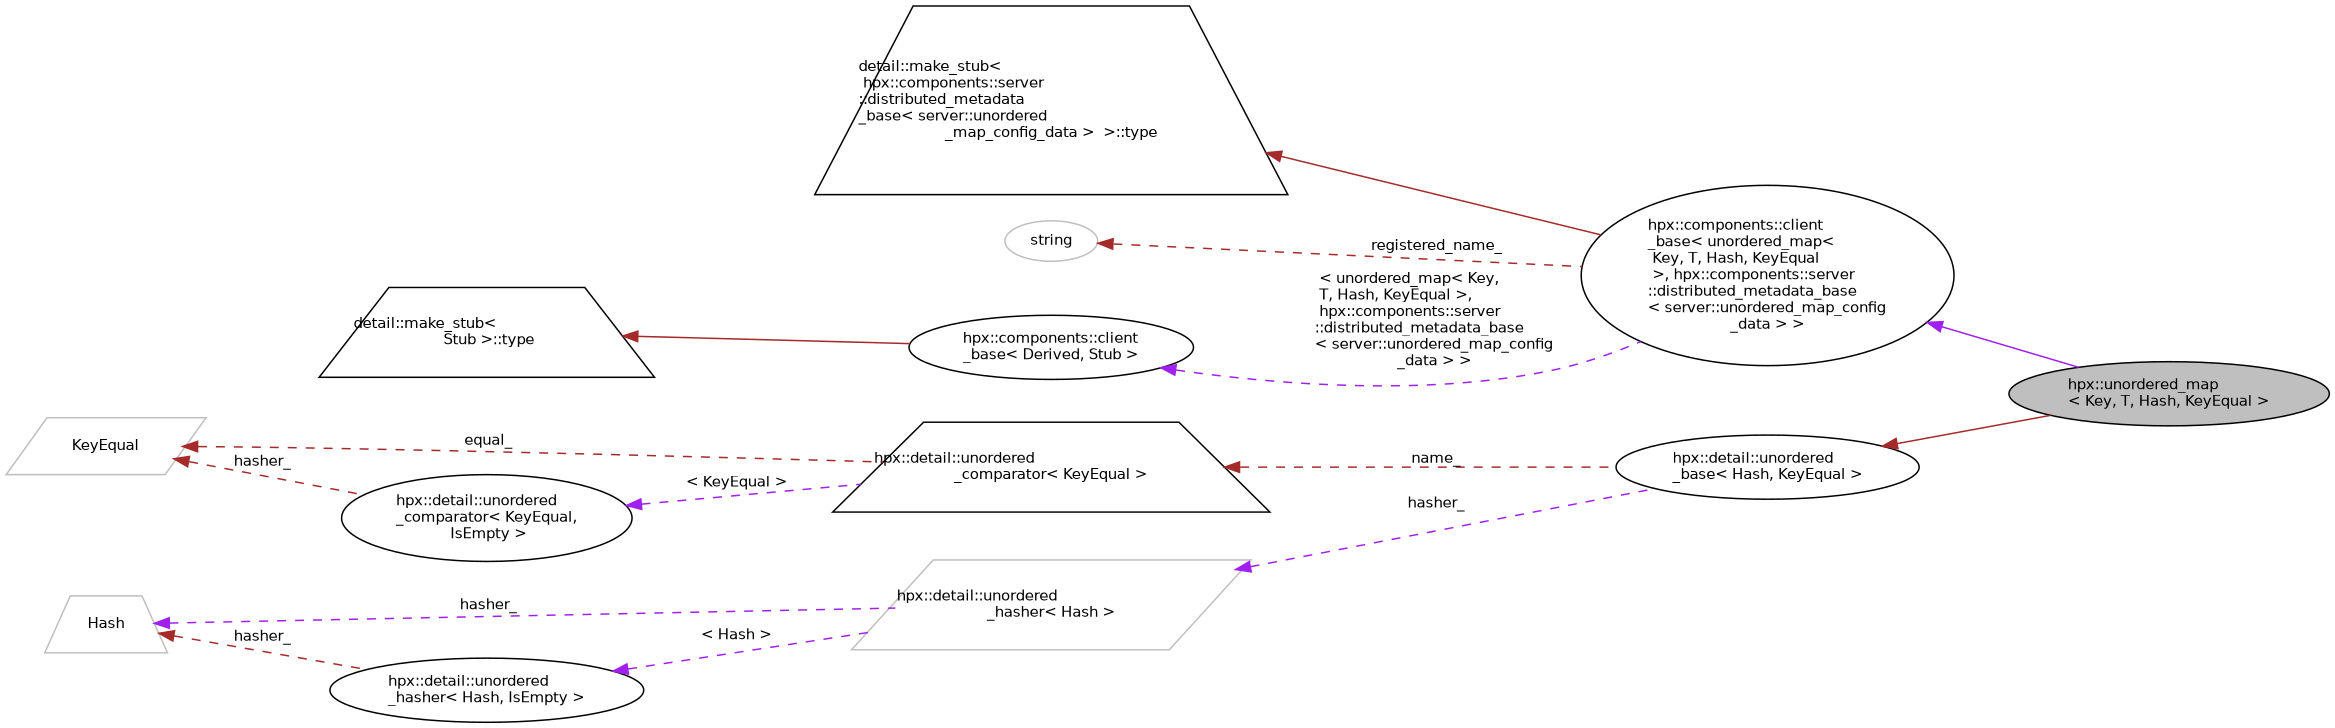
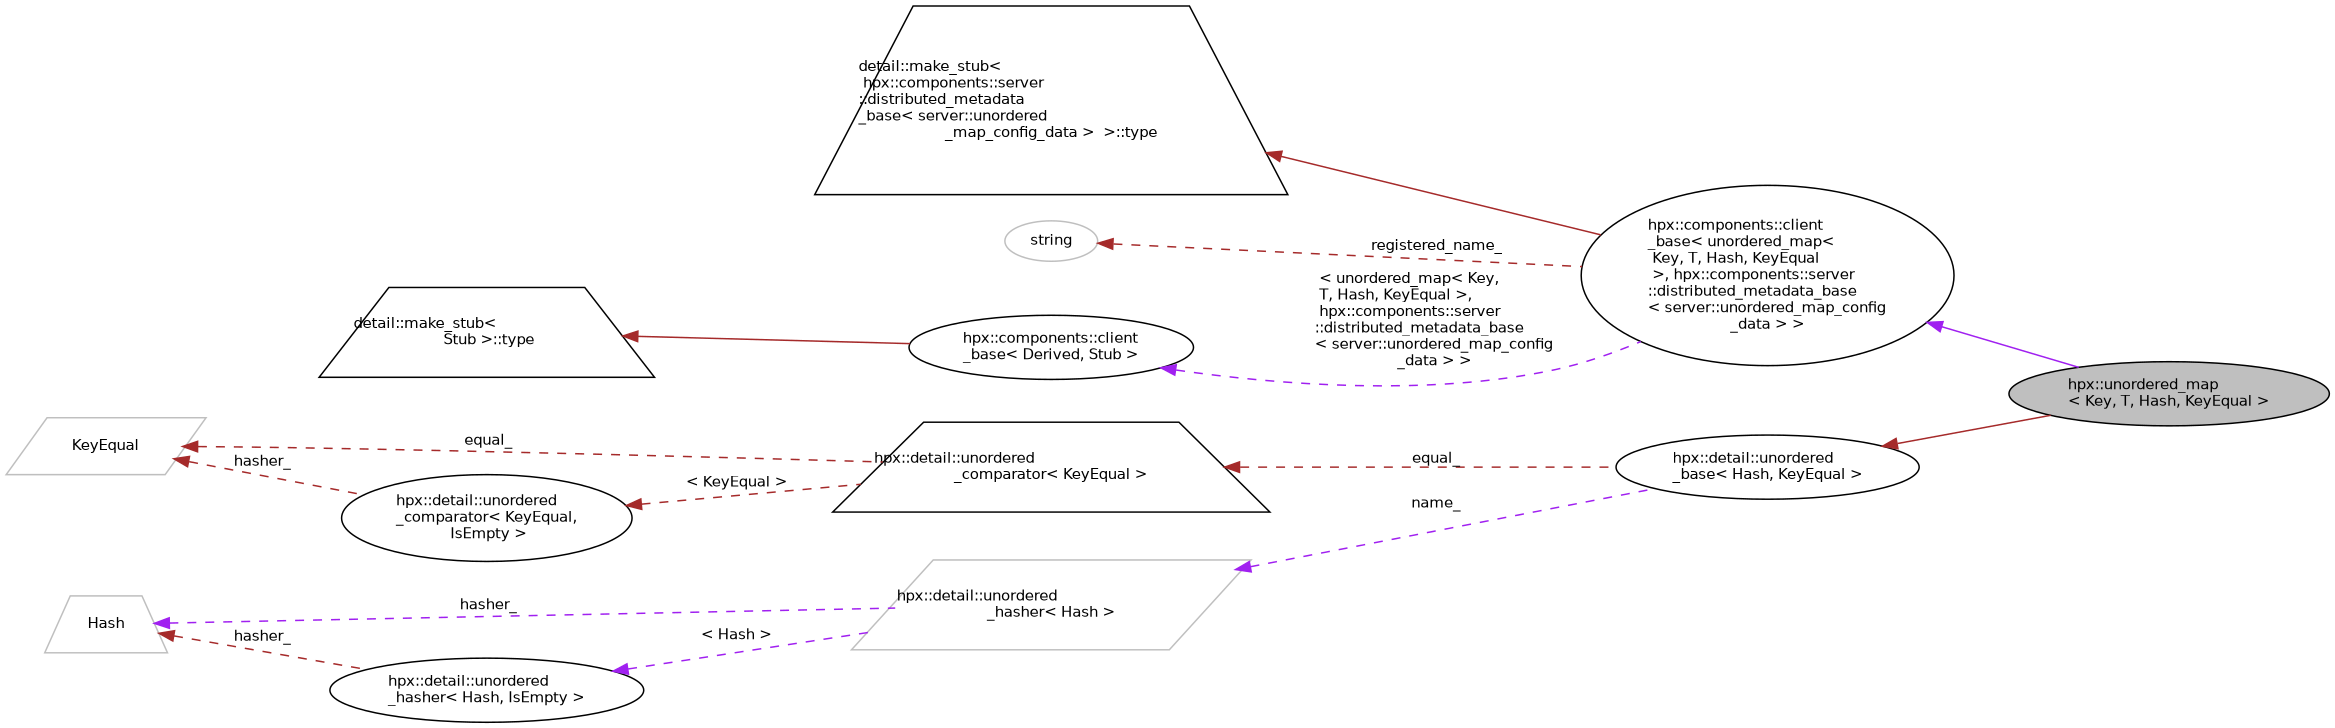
edge "hpx::detail::unordered _base< Hash, KeyEqual >" -> "hpx::detail::unordered _comparator< KeyEqual >": label " name_" -> " equal_"
edge "hpx::detail::unordered _comparator< KeyEqual >" -> "hpx::detail::unordered _comparator< KeyEqual, IsEmpty >": color purple -> brown
edge "hpx::detail::unordered _base< Hash, KeyEqual >" -> "hpx::detail::unordered _hasher< Hash >": label " hasher_" -> " name_"
